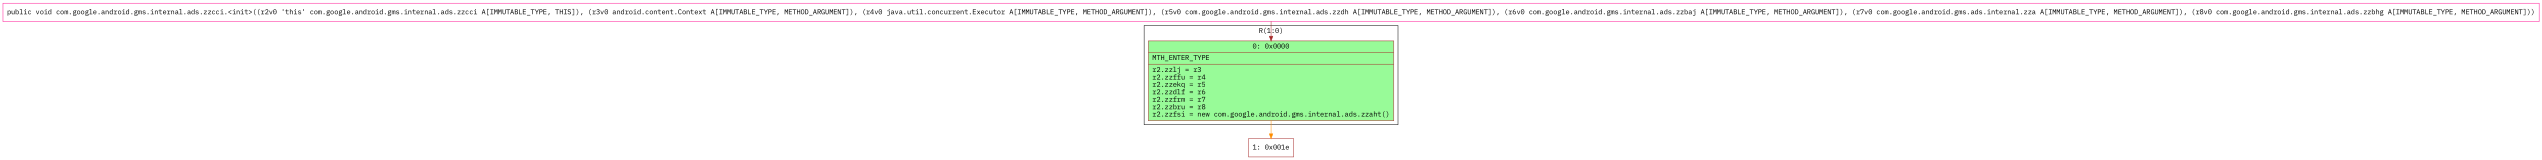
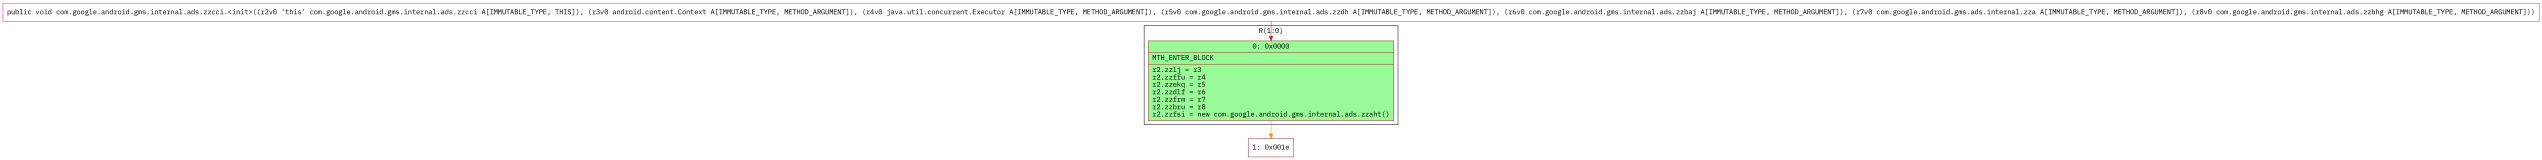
node "0: 0x0000": text "MTH_ENTER_TYPE" -> "MTH_ENTER_BLOCK"
